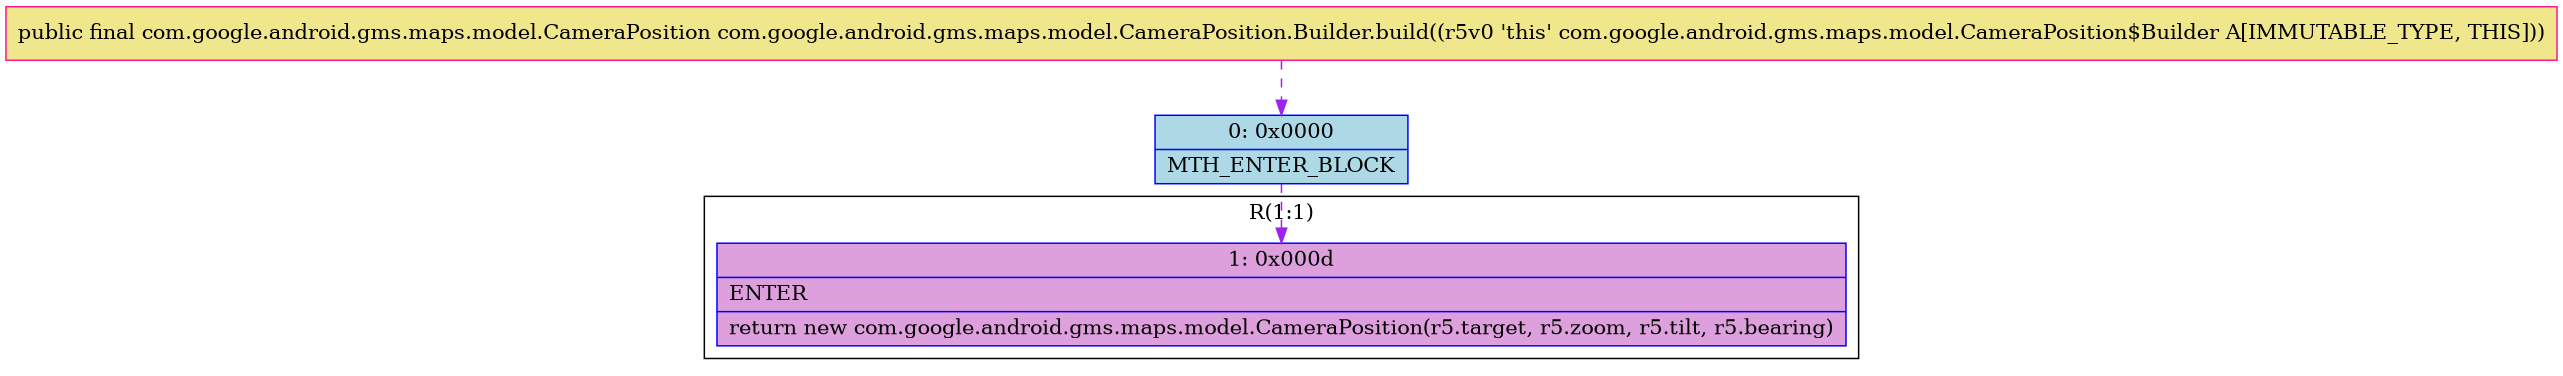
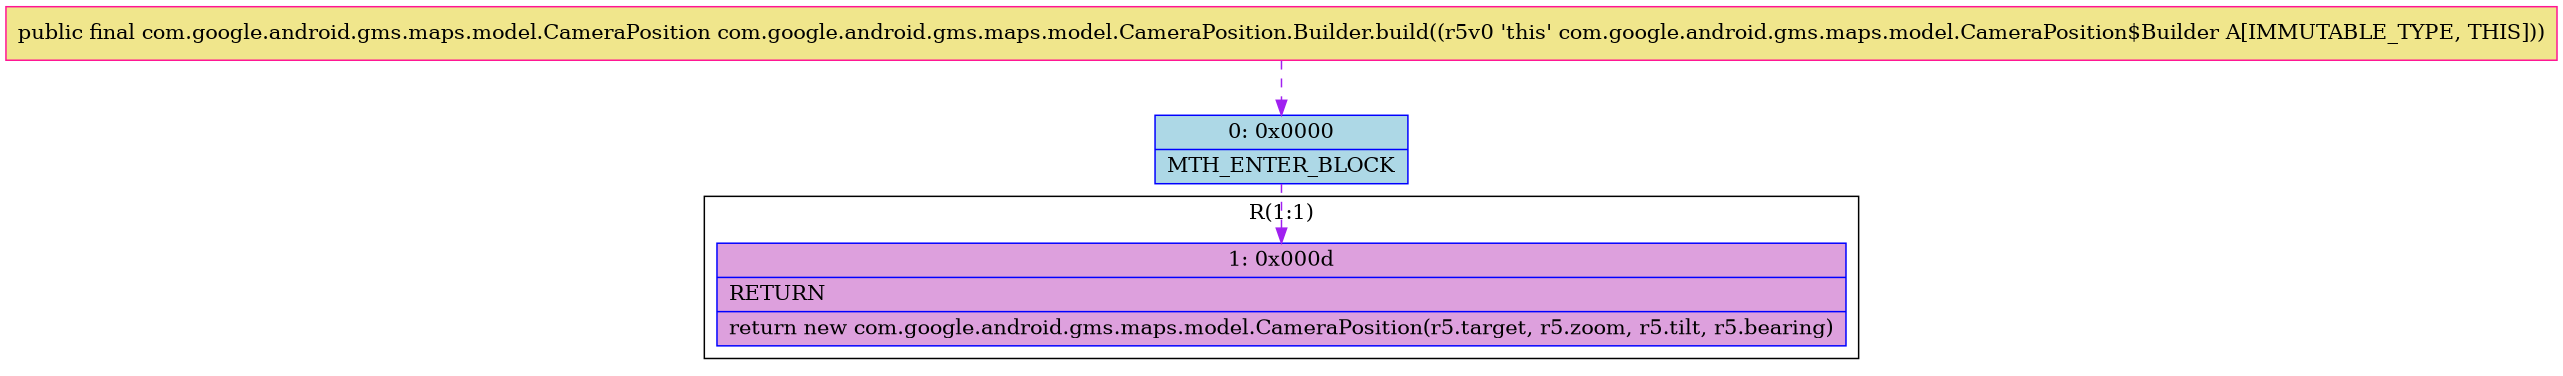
node "1: 0x000d": text "ENTER" -> "RETURN"
